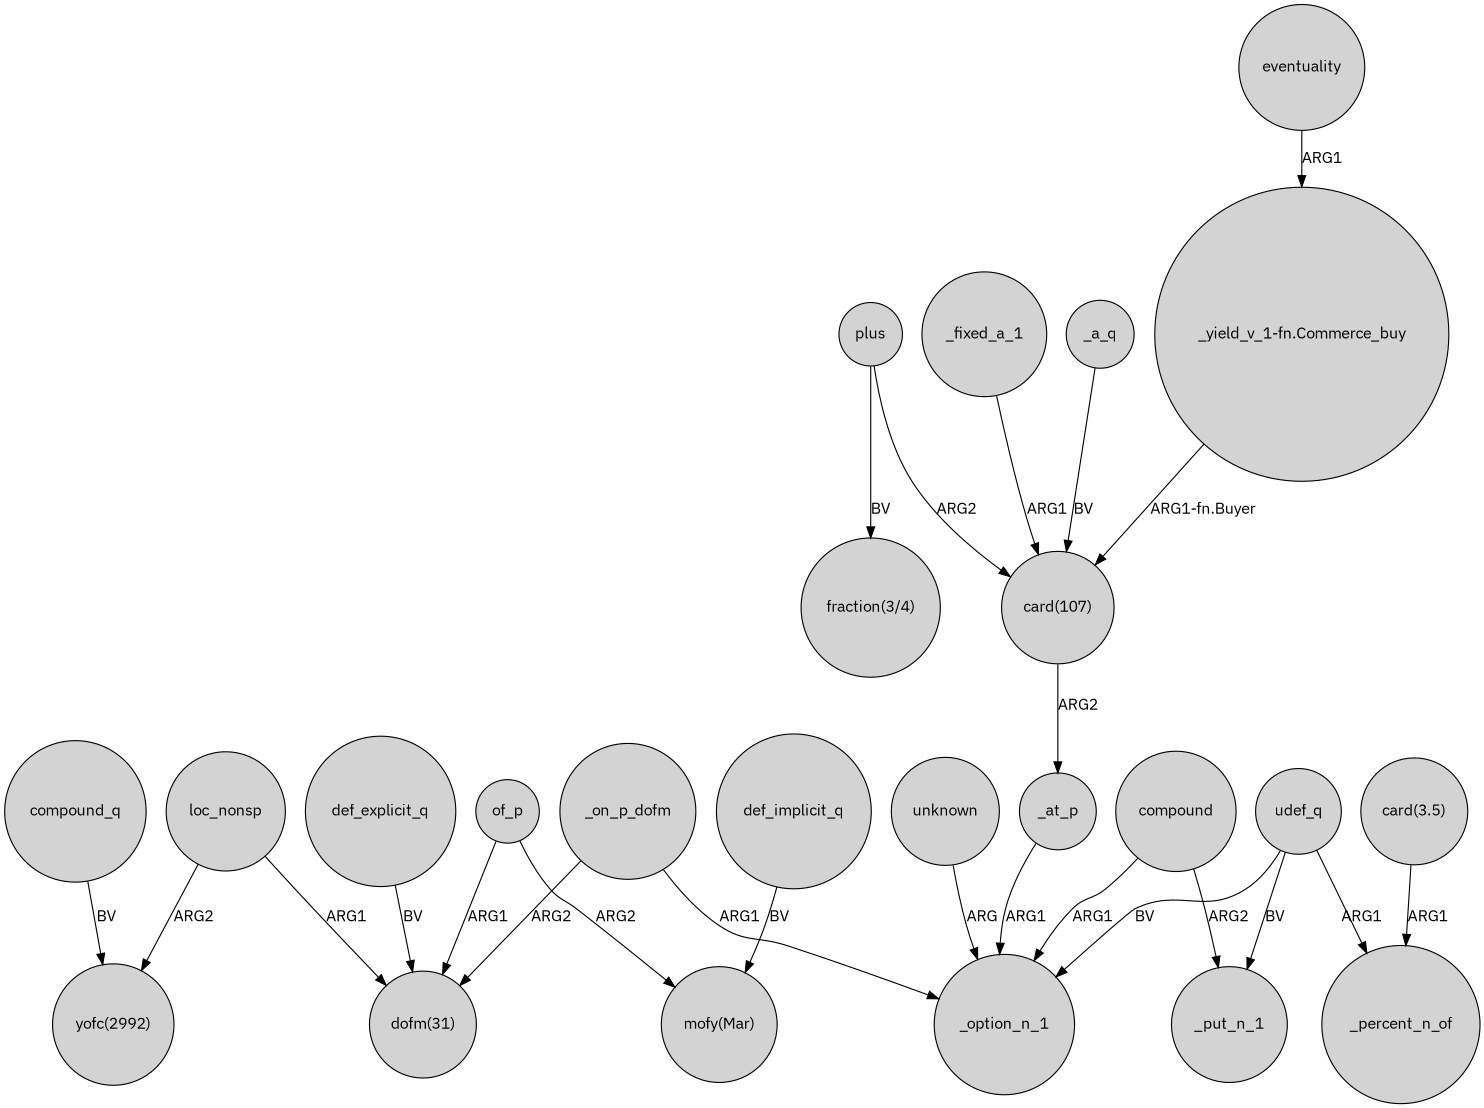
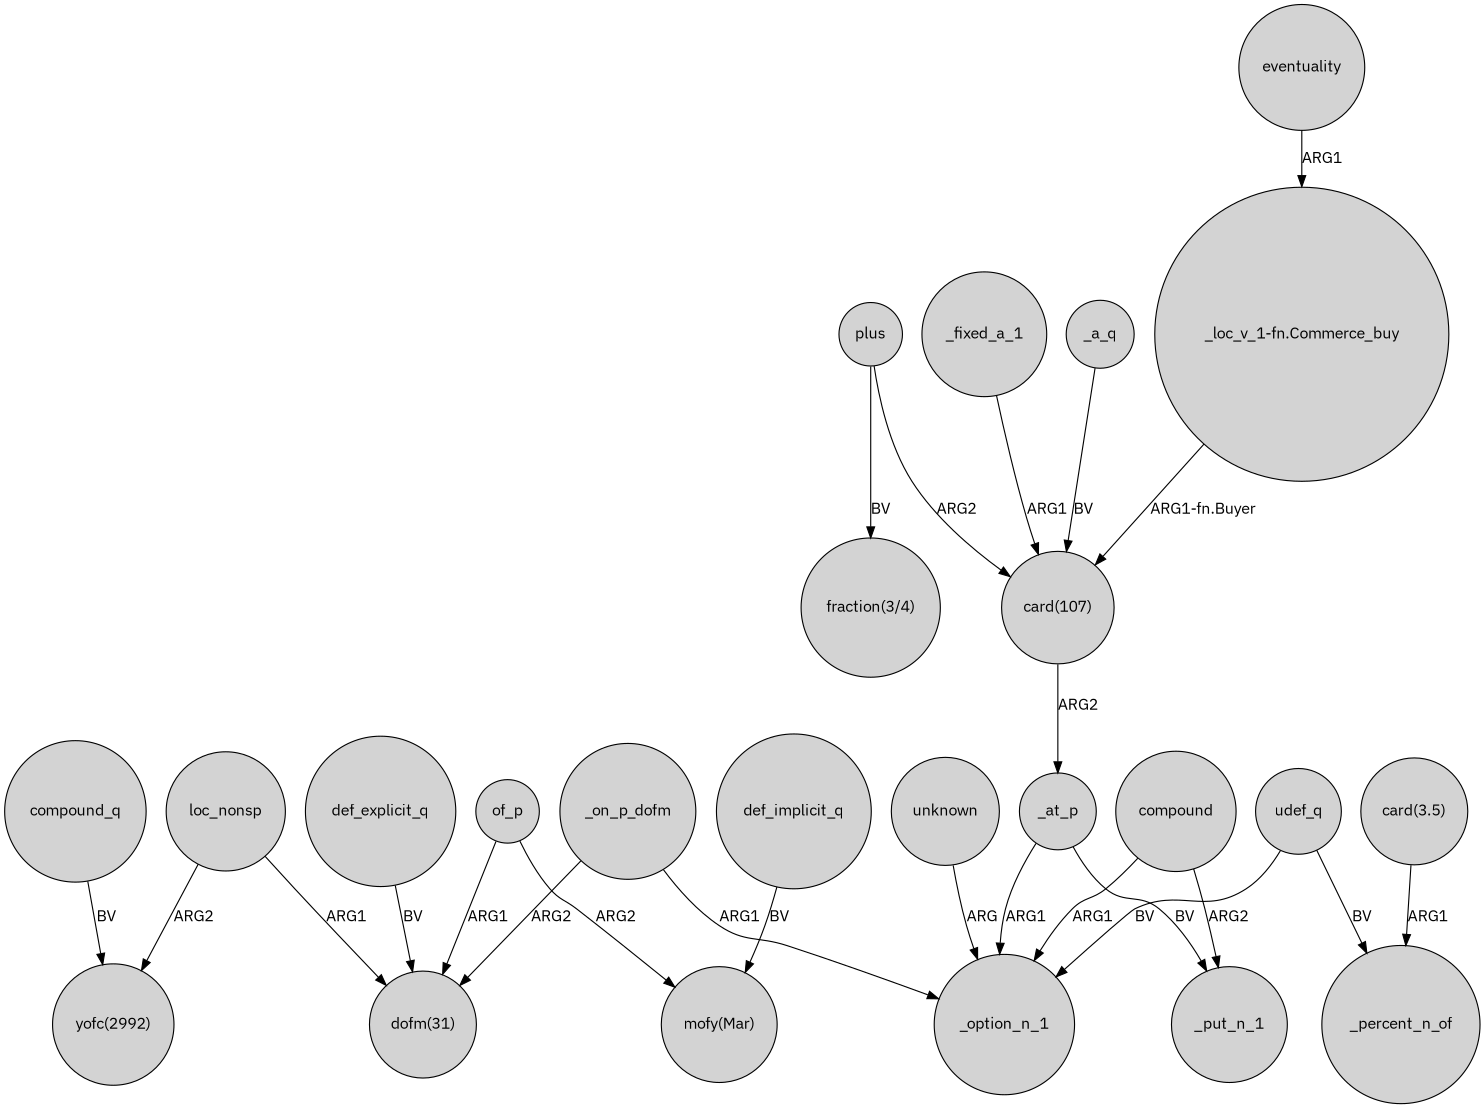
node "_yield_v_1-fn.Commerce_buy": label "_yield_v_1-fn.Commerce_buy" -> "_loc_v_1-fn.Commerce_buy"
edge "udef_q" -> "_put_n_1": now "_at_p" -> "_put_n_1"
edge "udef_q" -> "_percent_n_of": label "ARG1" -> "BV"
